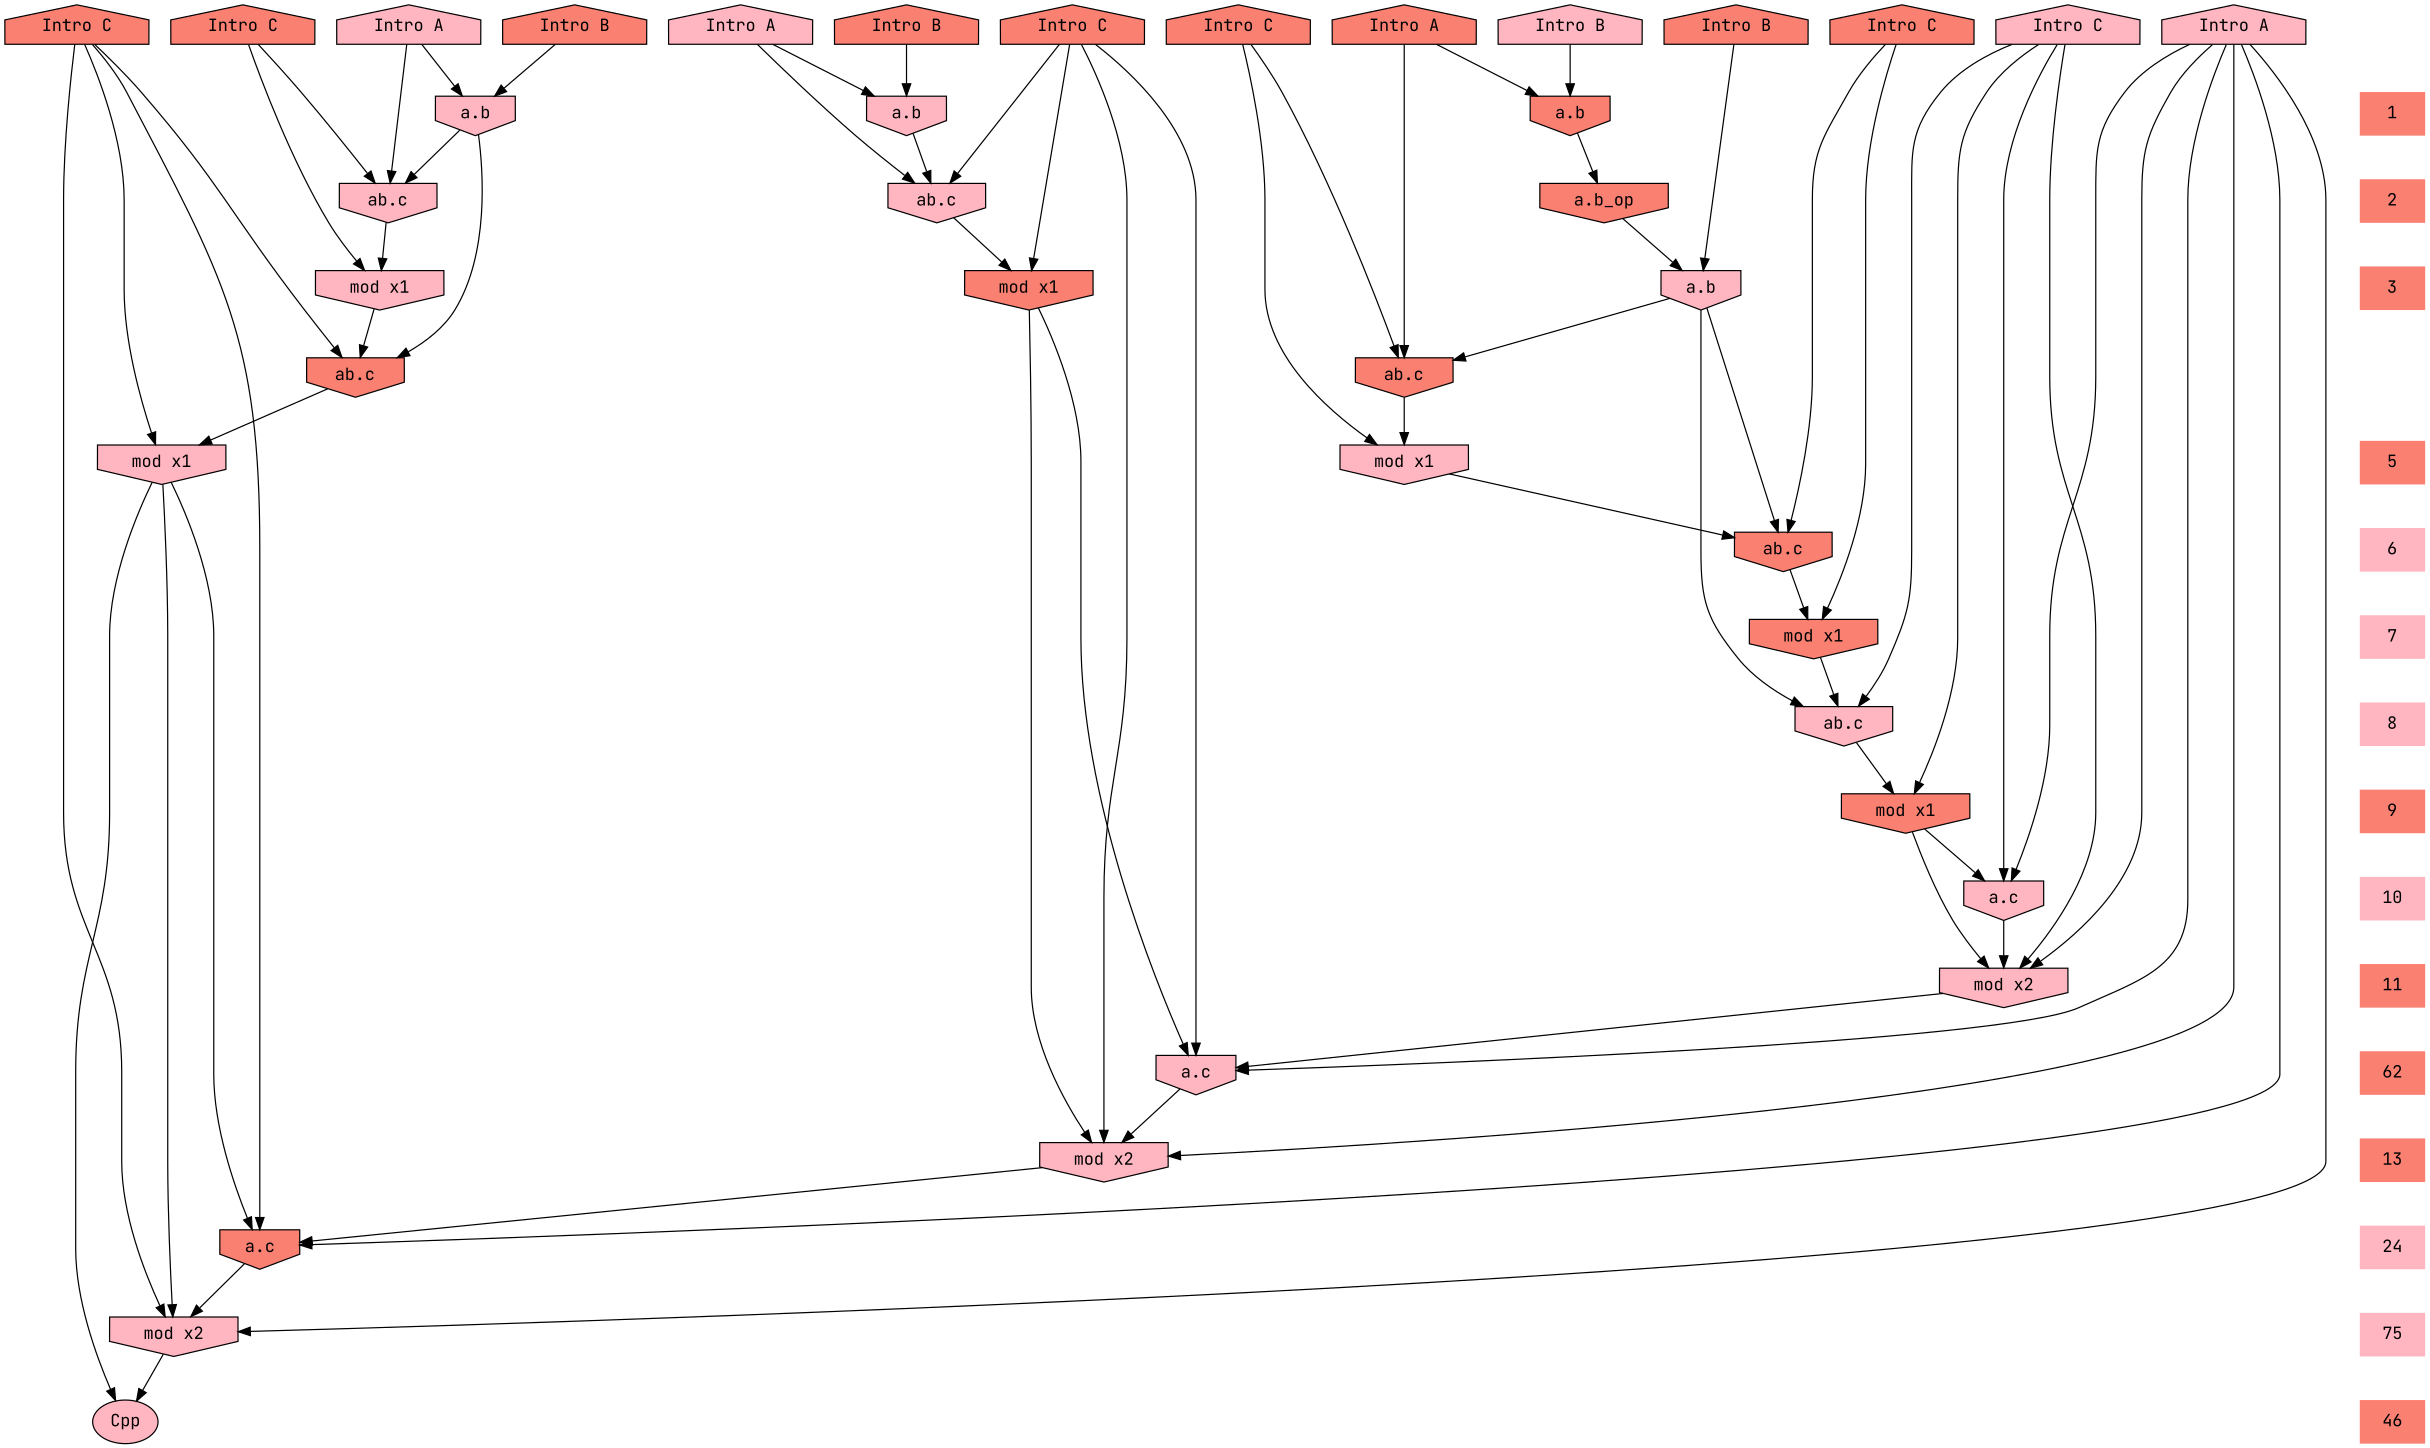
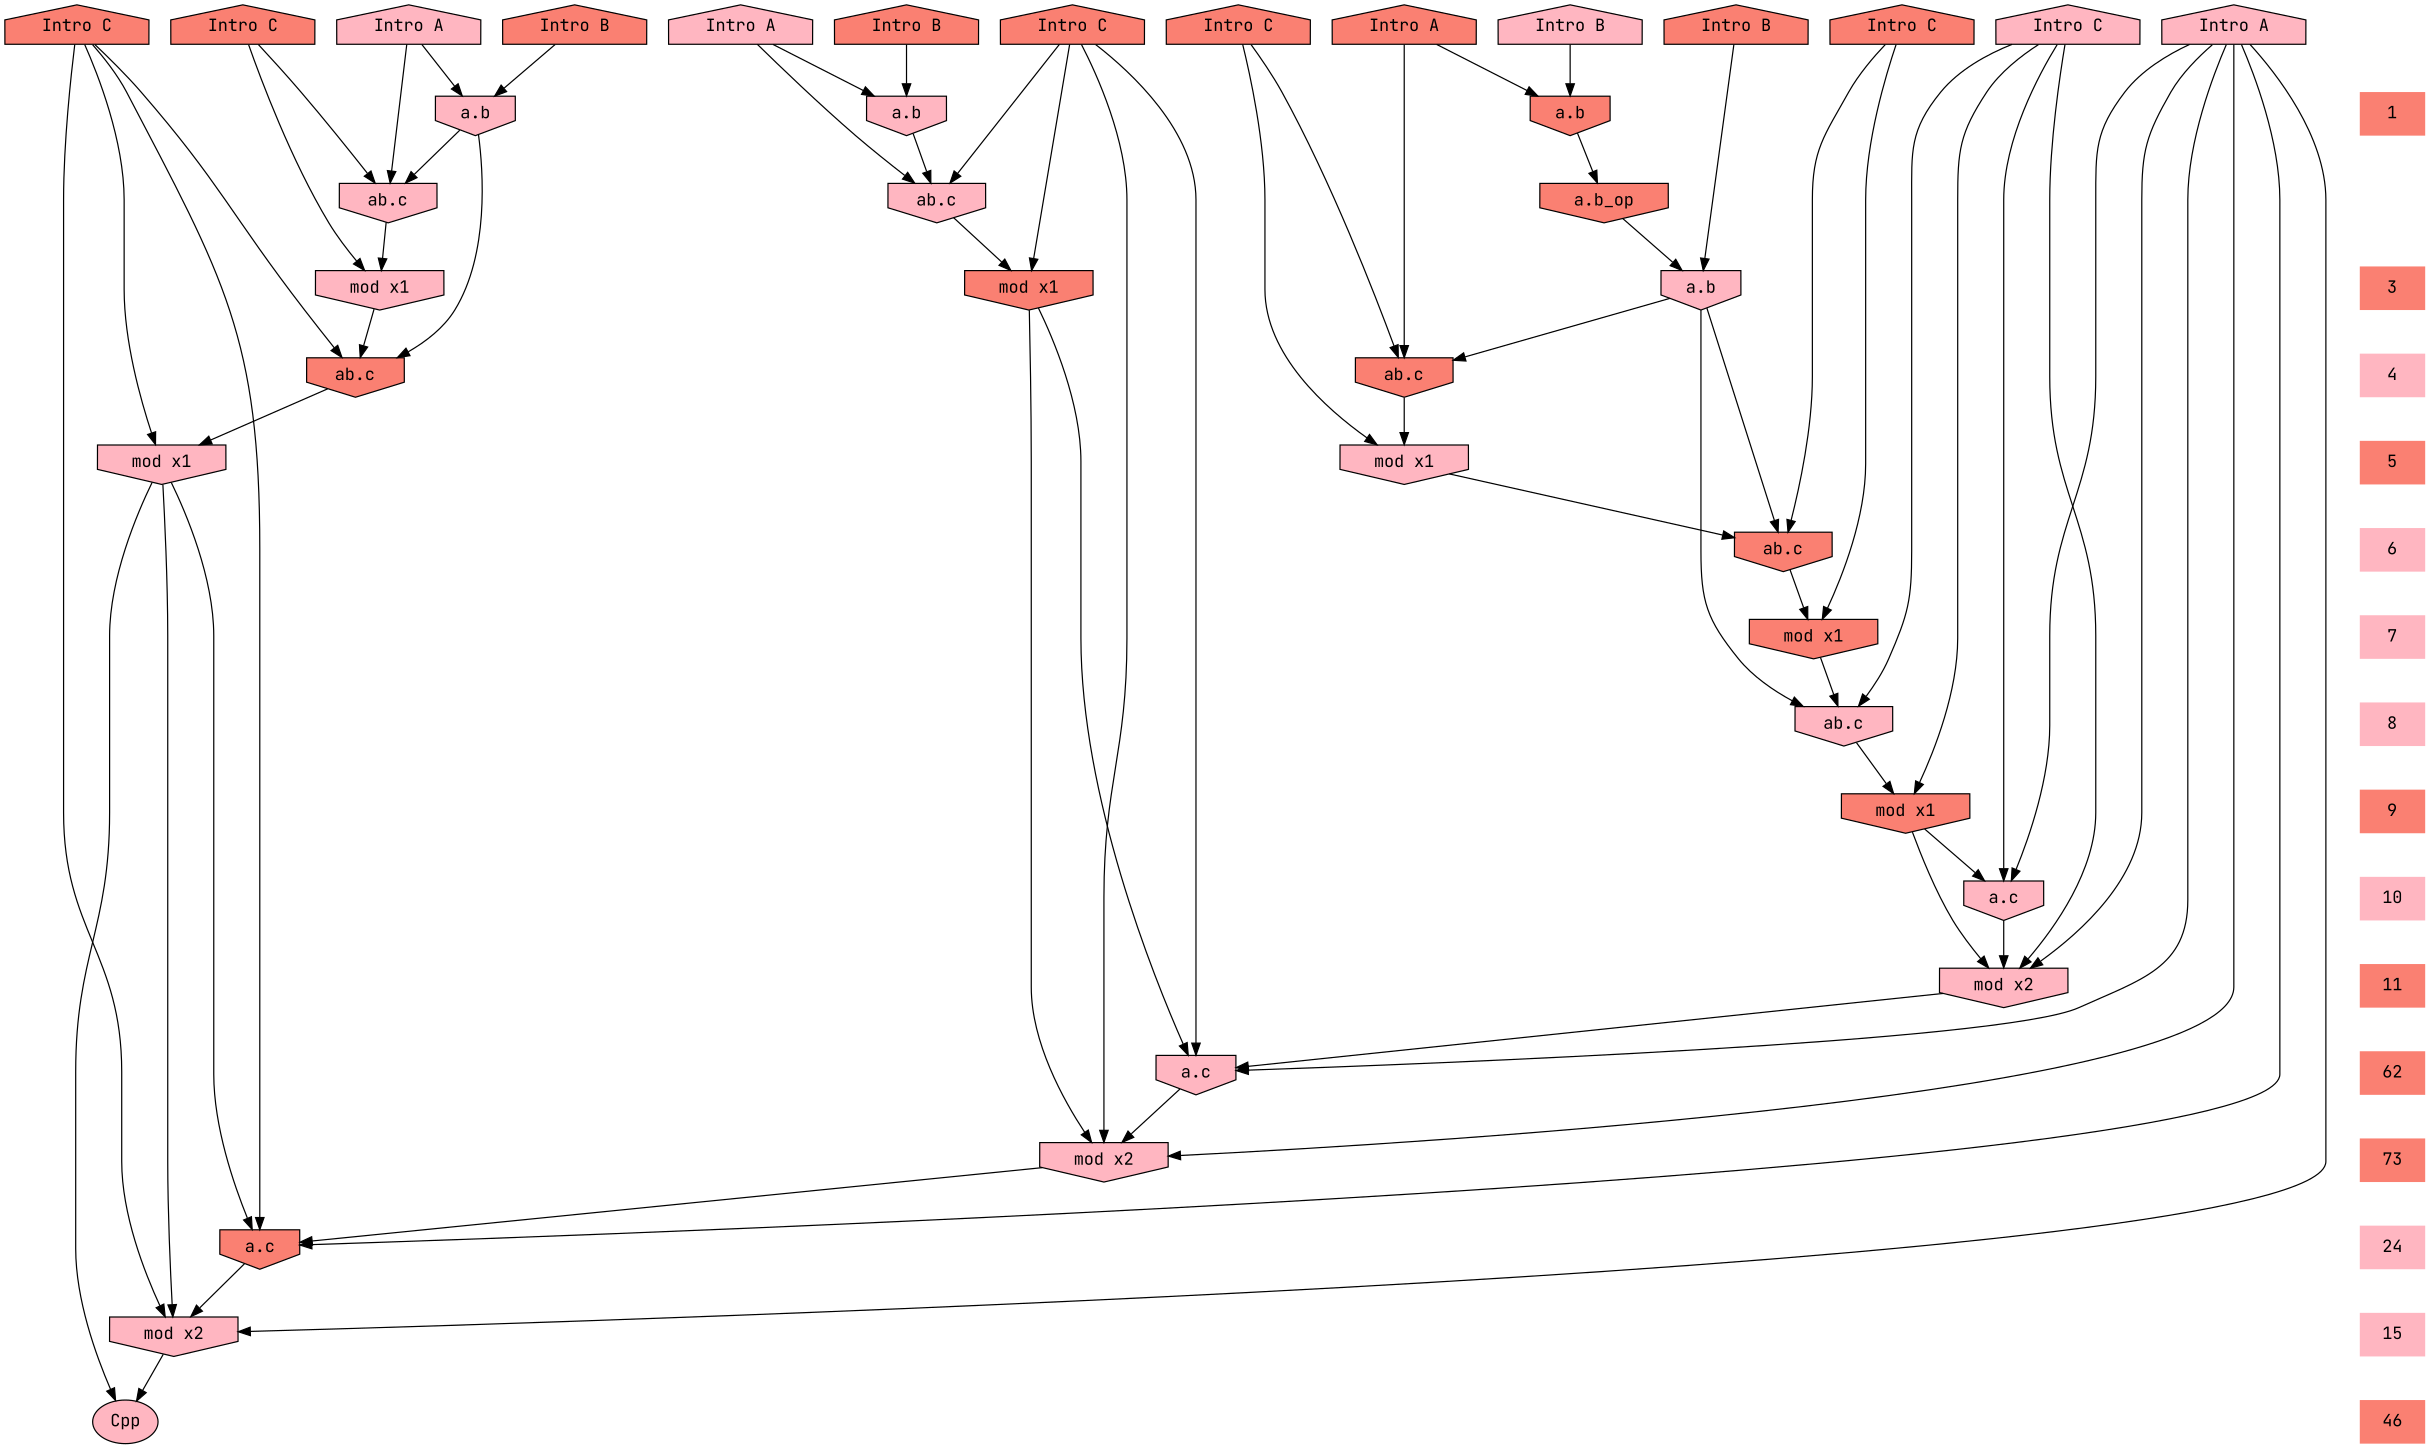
node "2": removed
node "4": added
node "13": label "13" -> "73"
node "75": label "75" -> "15"
